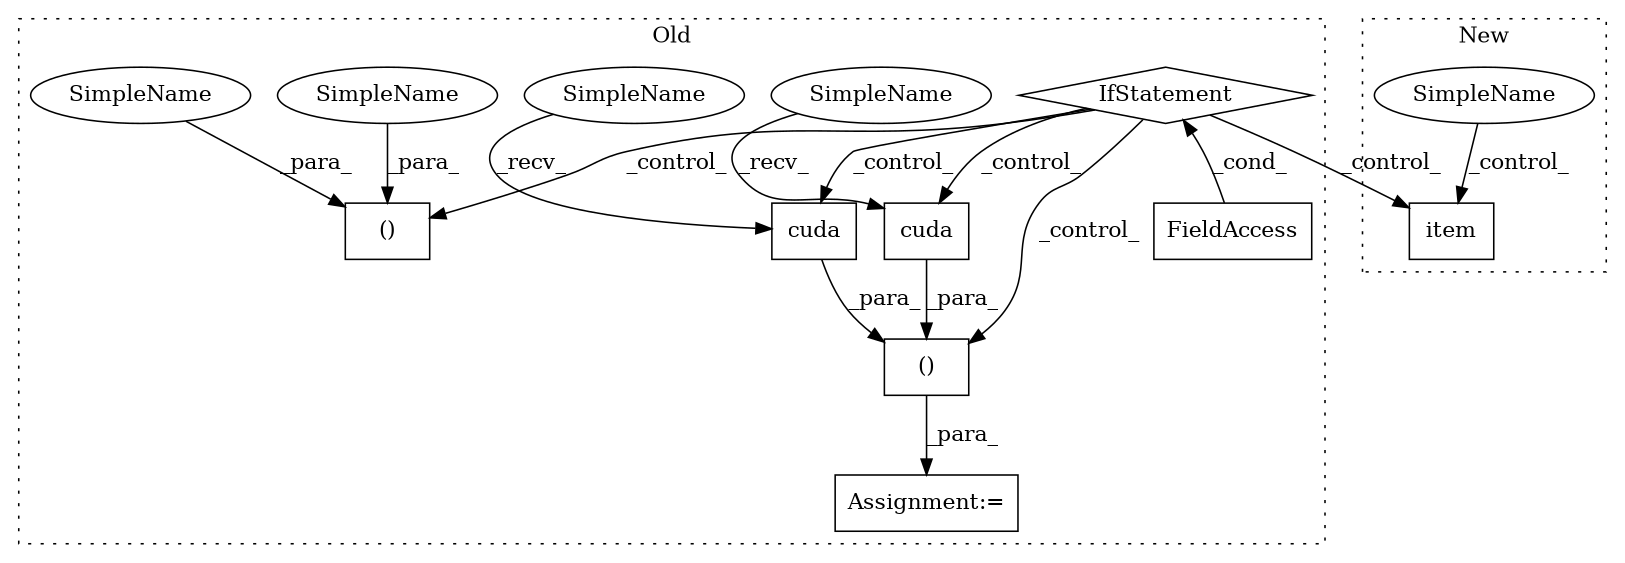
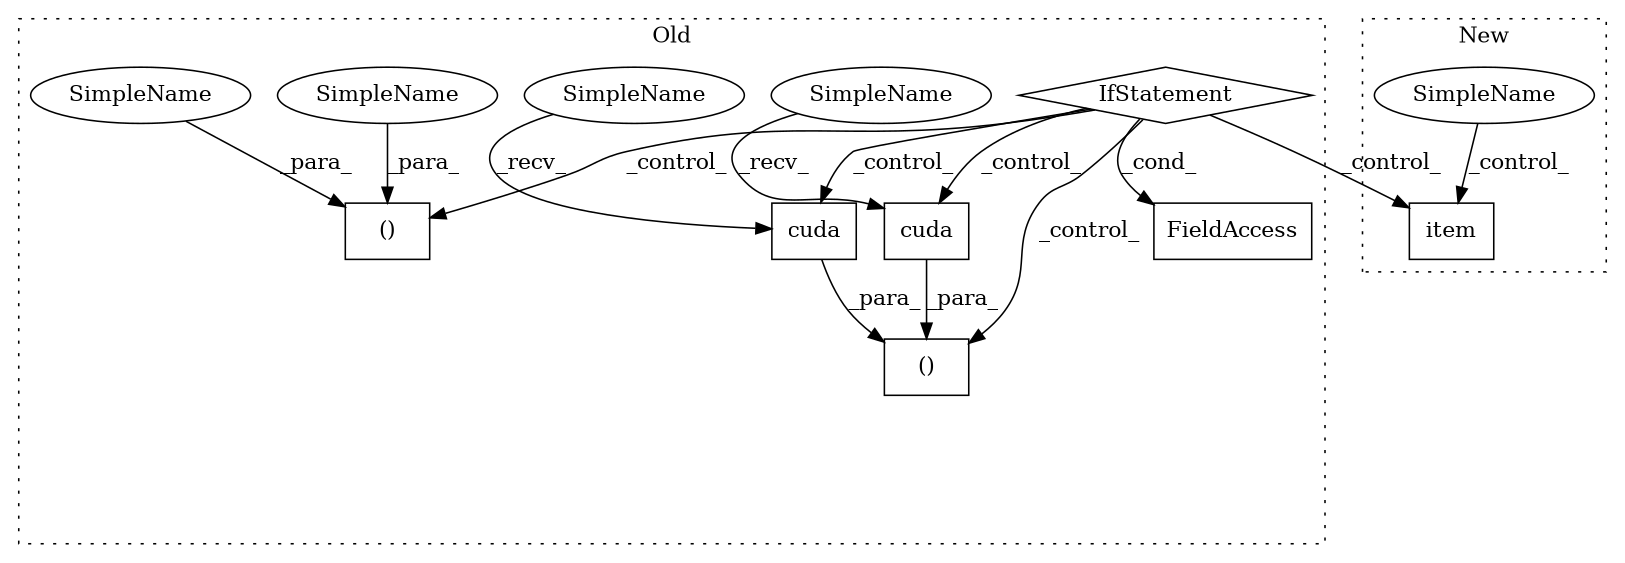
edge "FieldAccess" -> "IfStatement": reversed
node "Assignment:=": removed
